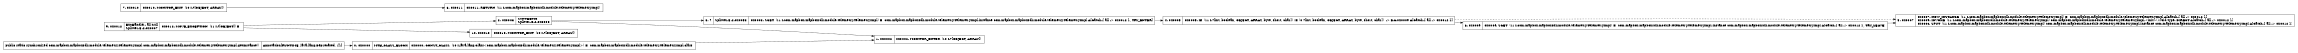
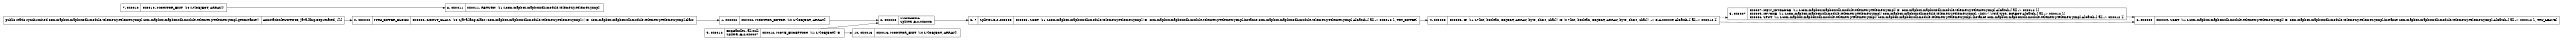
edge "6: 0x000e" -> "5: 0x0007": reversed
edge "2: 0x0003" -> "1: 0x0002": reversed
node "0: 0x0000": text "MTH_CLASS_BLOCK" -> "MTH_ENTER_BLOCK"
